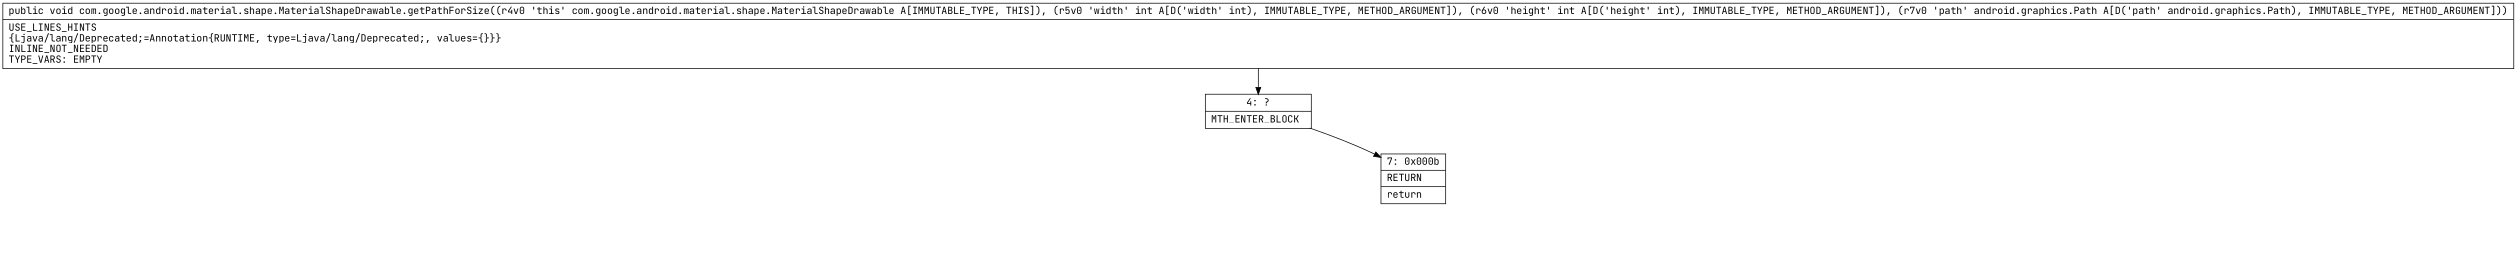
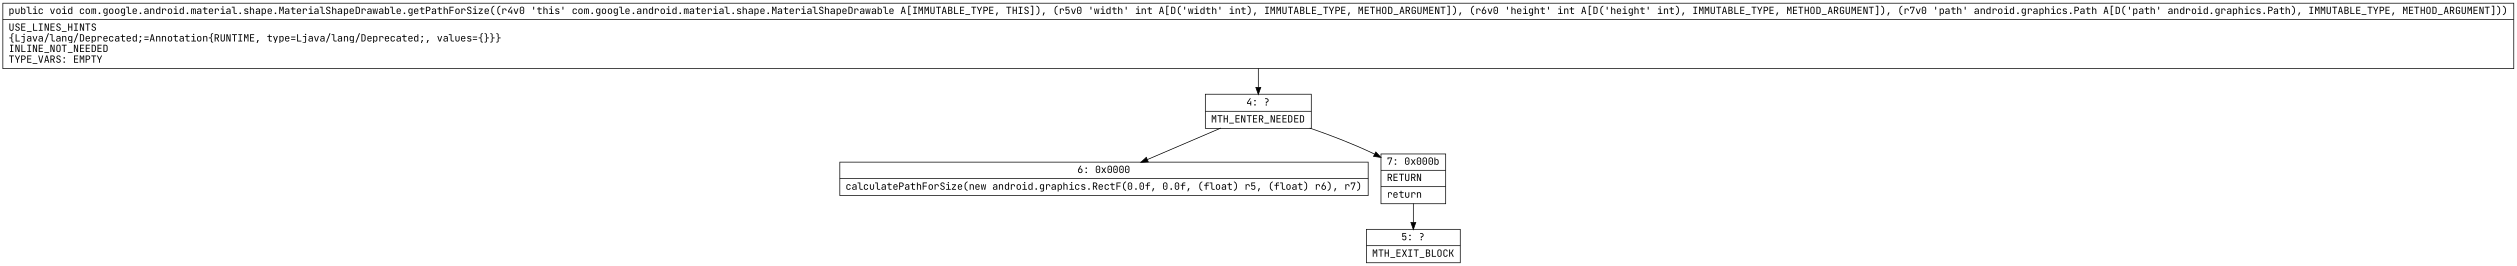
node "4: ?": text "MTH_ENTER_BLOCK" -> "MTH_ENTER_NEEDED"
node "6: 0x0000": added
node "5: ?": added
